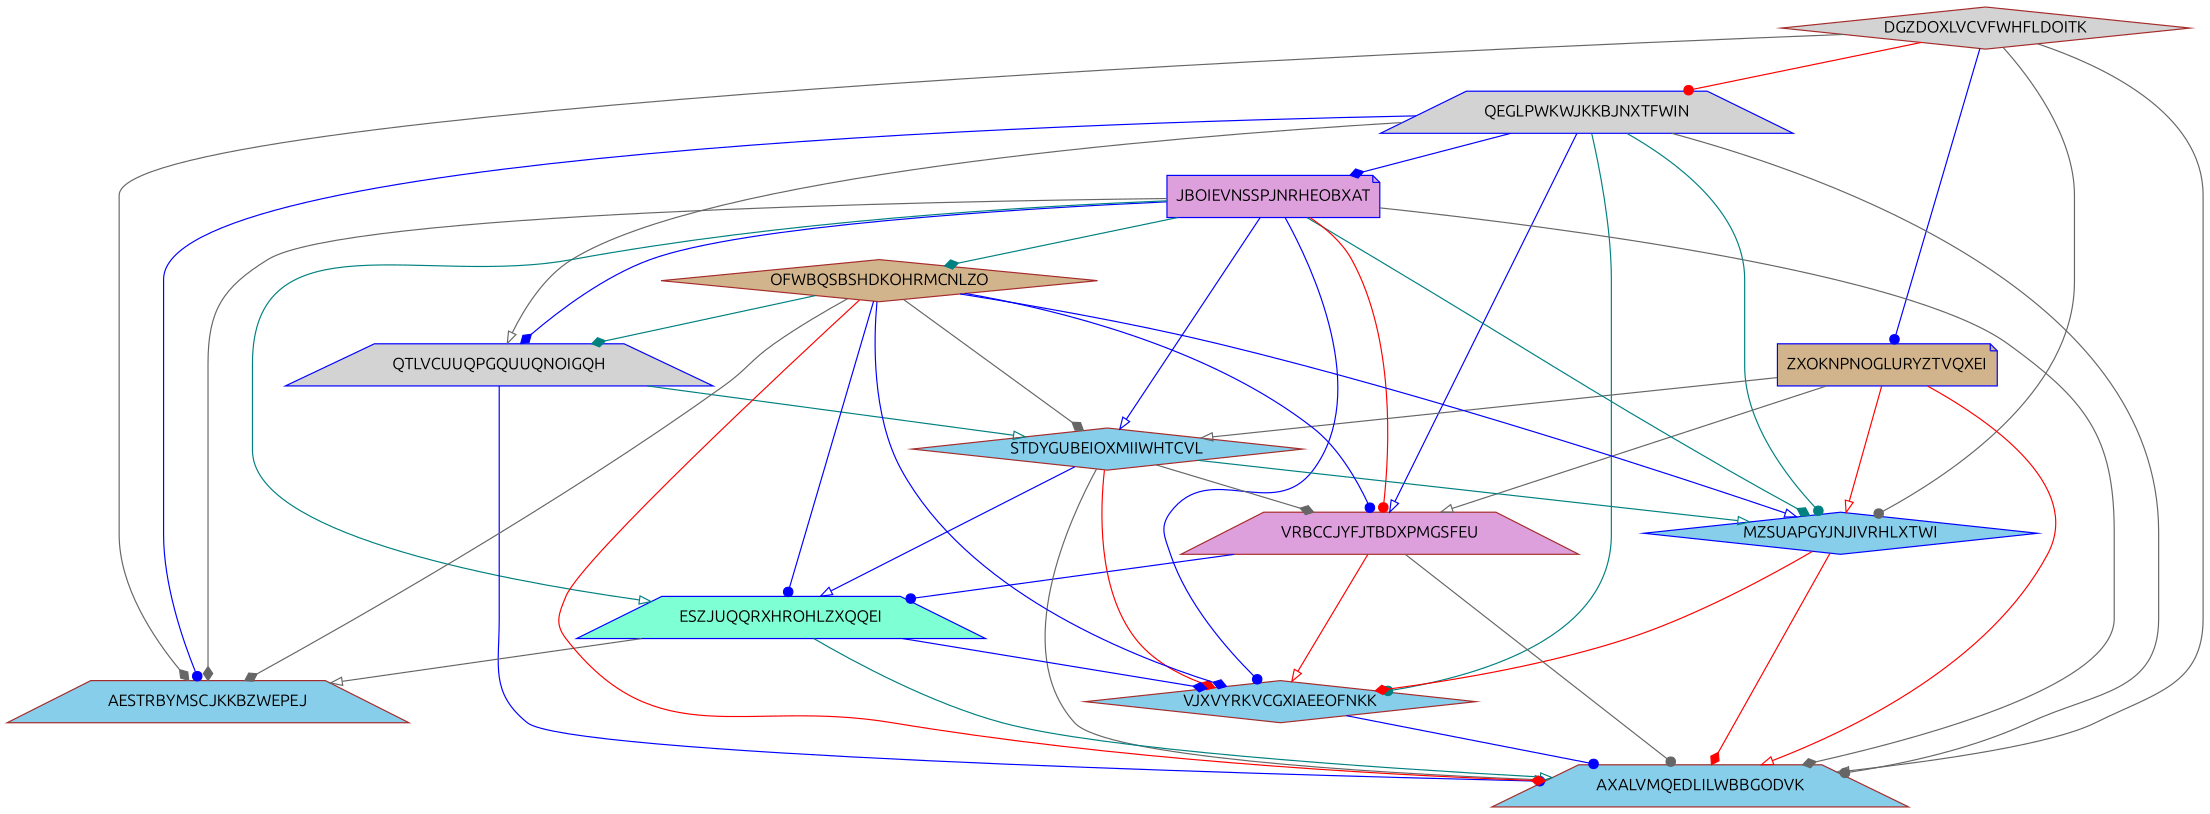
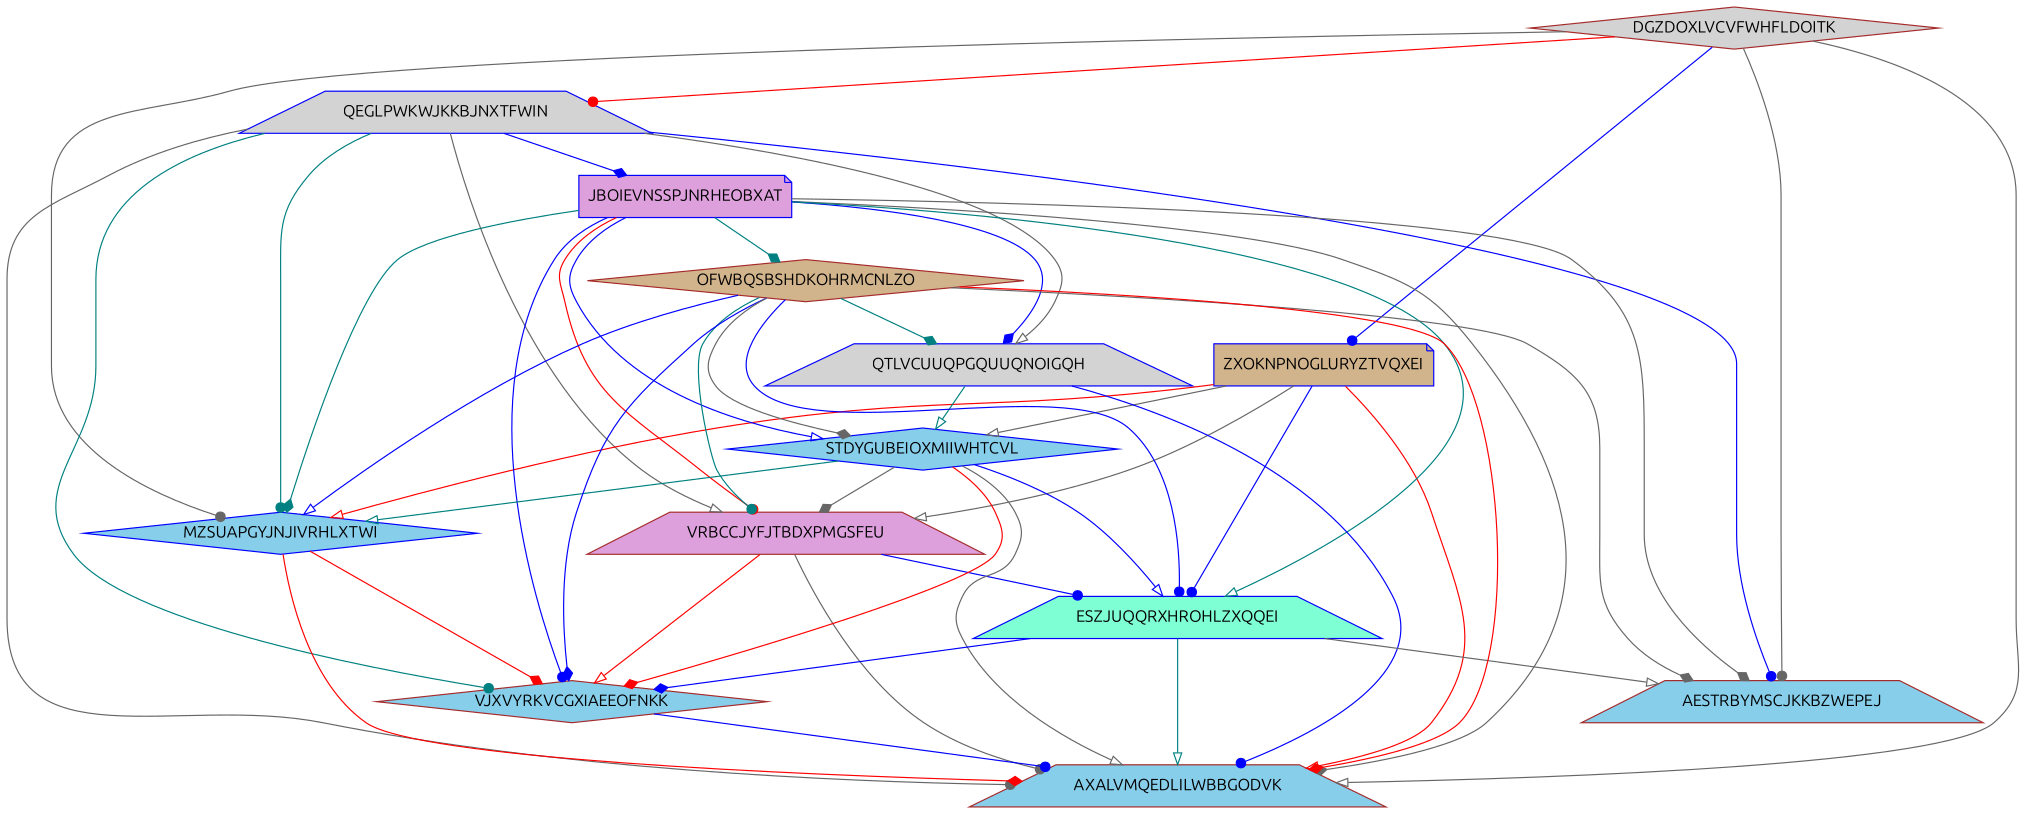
edge "DGZDOXLVCVFWHFLDOITK" -> "AESTRBYMSCJKKBZWEPEJ": arrowhead diamond -> dot
edge "QEGLPWKWJKKBJNXTFWIN" -> "VRBCCJYFJTBDXPMGSFEU": color blue -> gray40
edge "OFWBQSBSHDKOHRMCNLZO" -> "VRBCCJYFJTBDXPMGSFEU": color blue -> teal
node "STDYGUBEIOXMIIWHTCVL": color brown -> blue
edge "ZXOKNPNOGLURYZTVQXEI" -> "ESZJUQQRXHROHLZXQQEI": added
